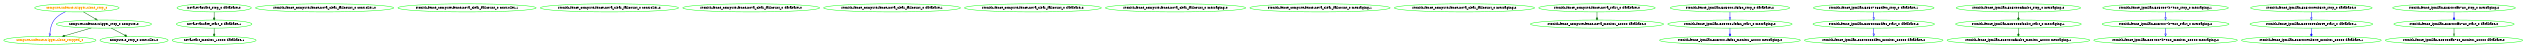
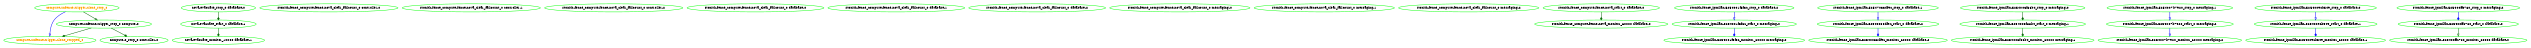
edge "stonith-fence_ipmilan-52540033df9c_start_0 database-2" -> "stonith-fence_ipmilan-52540033df9c_monitor_60000 database-2": arrowhead onormal -> diamond
node "nova-start_monitor_10000 database-1": label "nova-start_monitor_10000 database-1" -> "nova-evacuate_monitor_10000 database-1"
